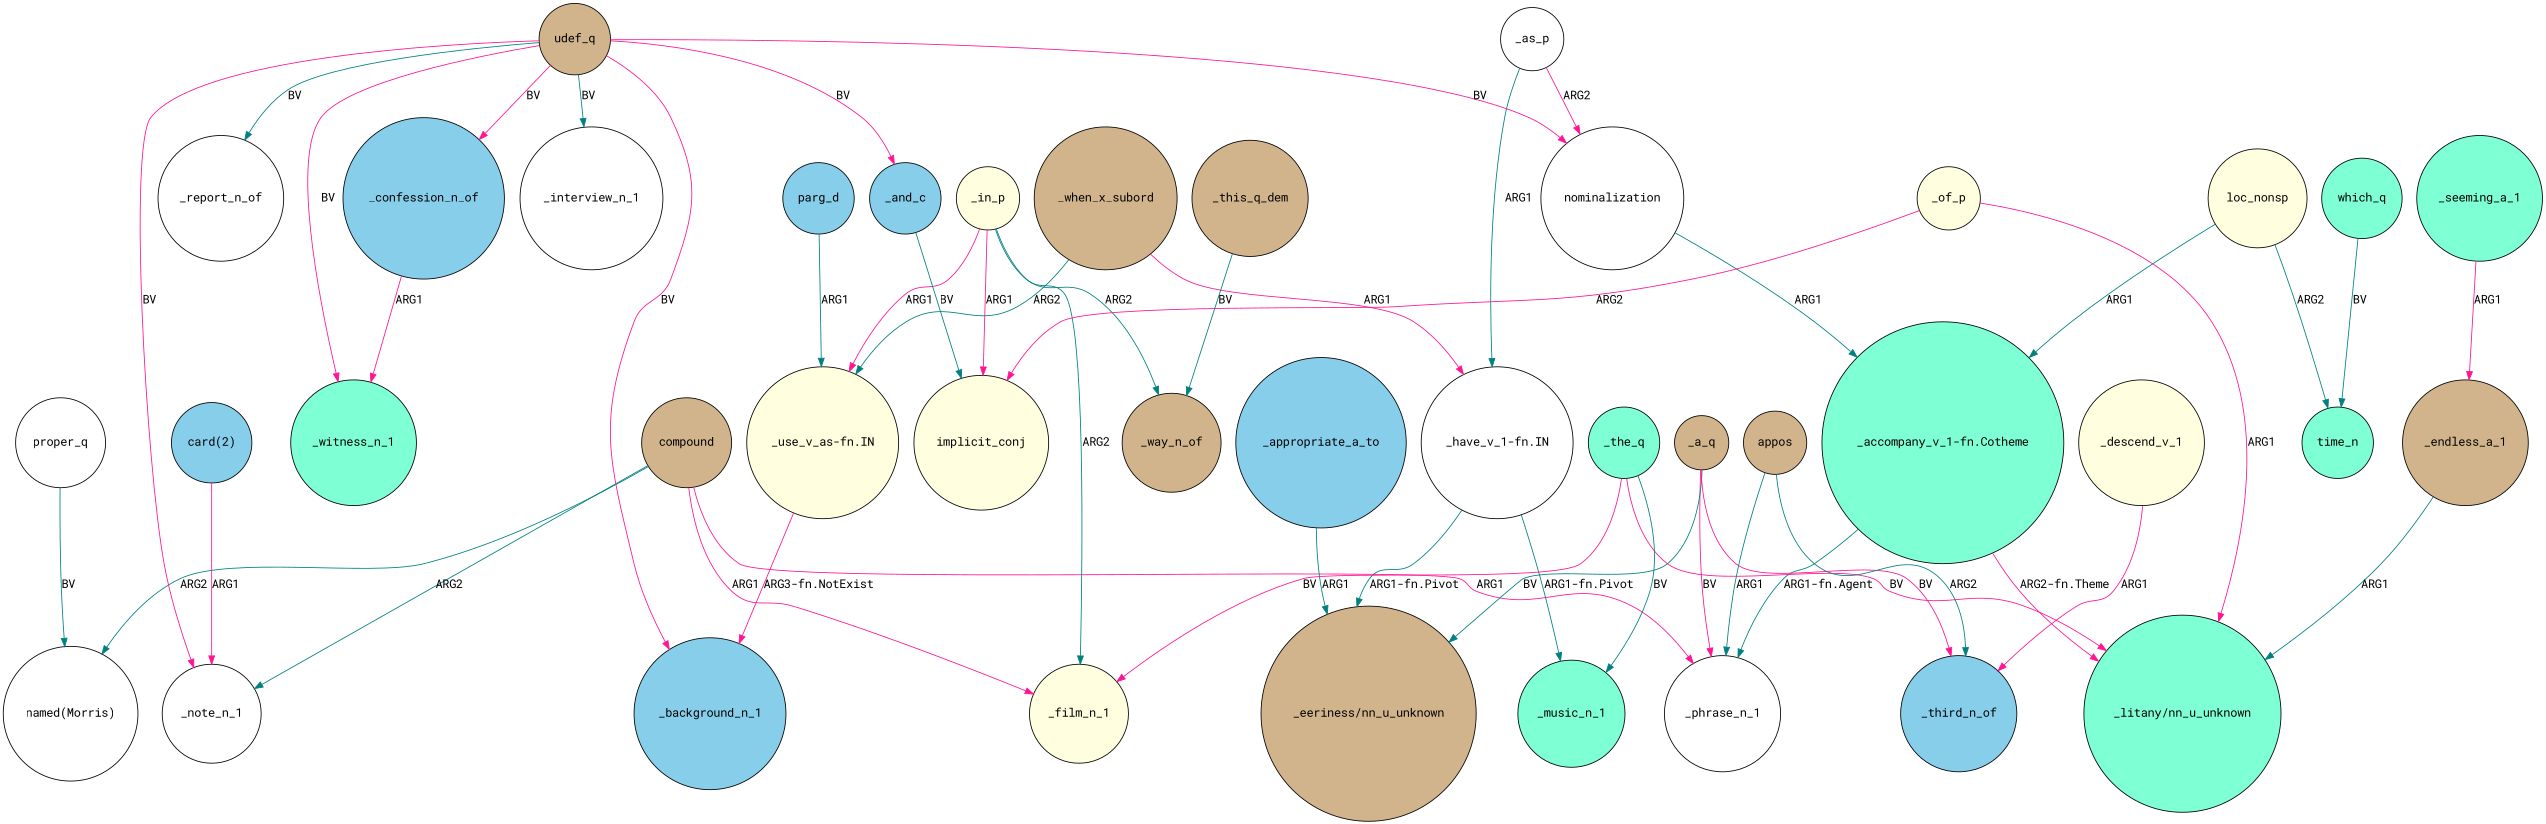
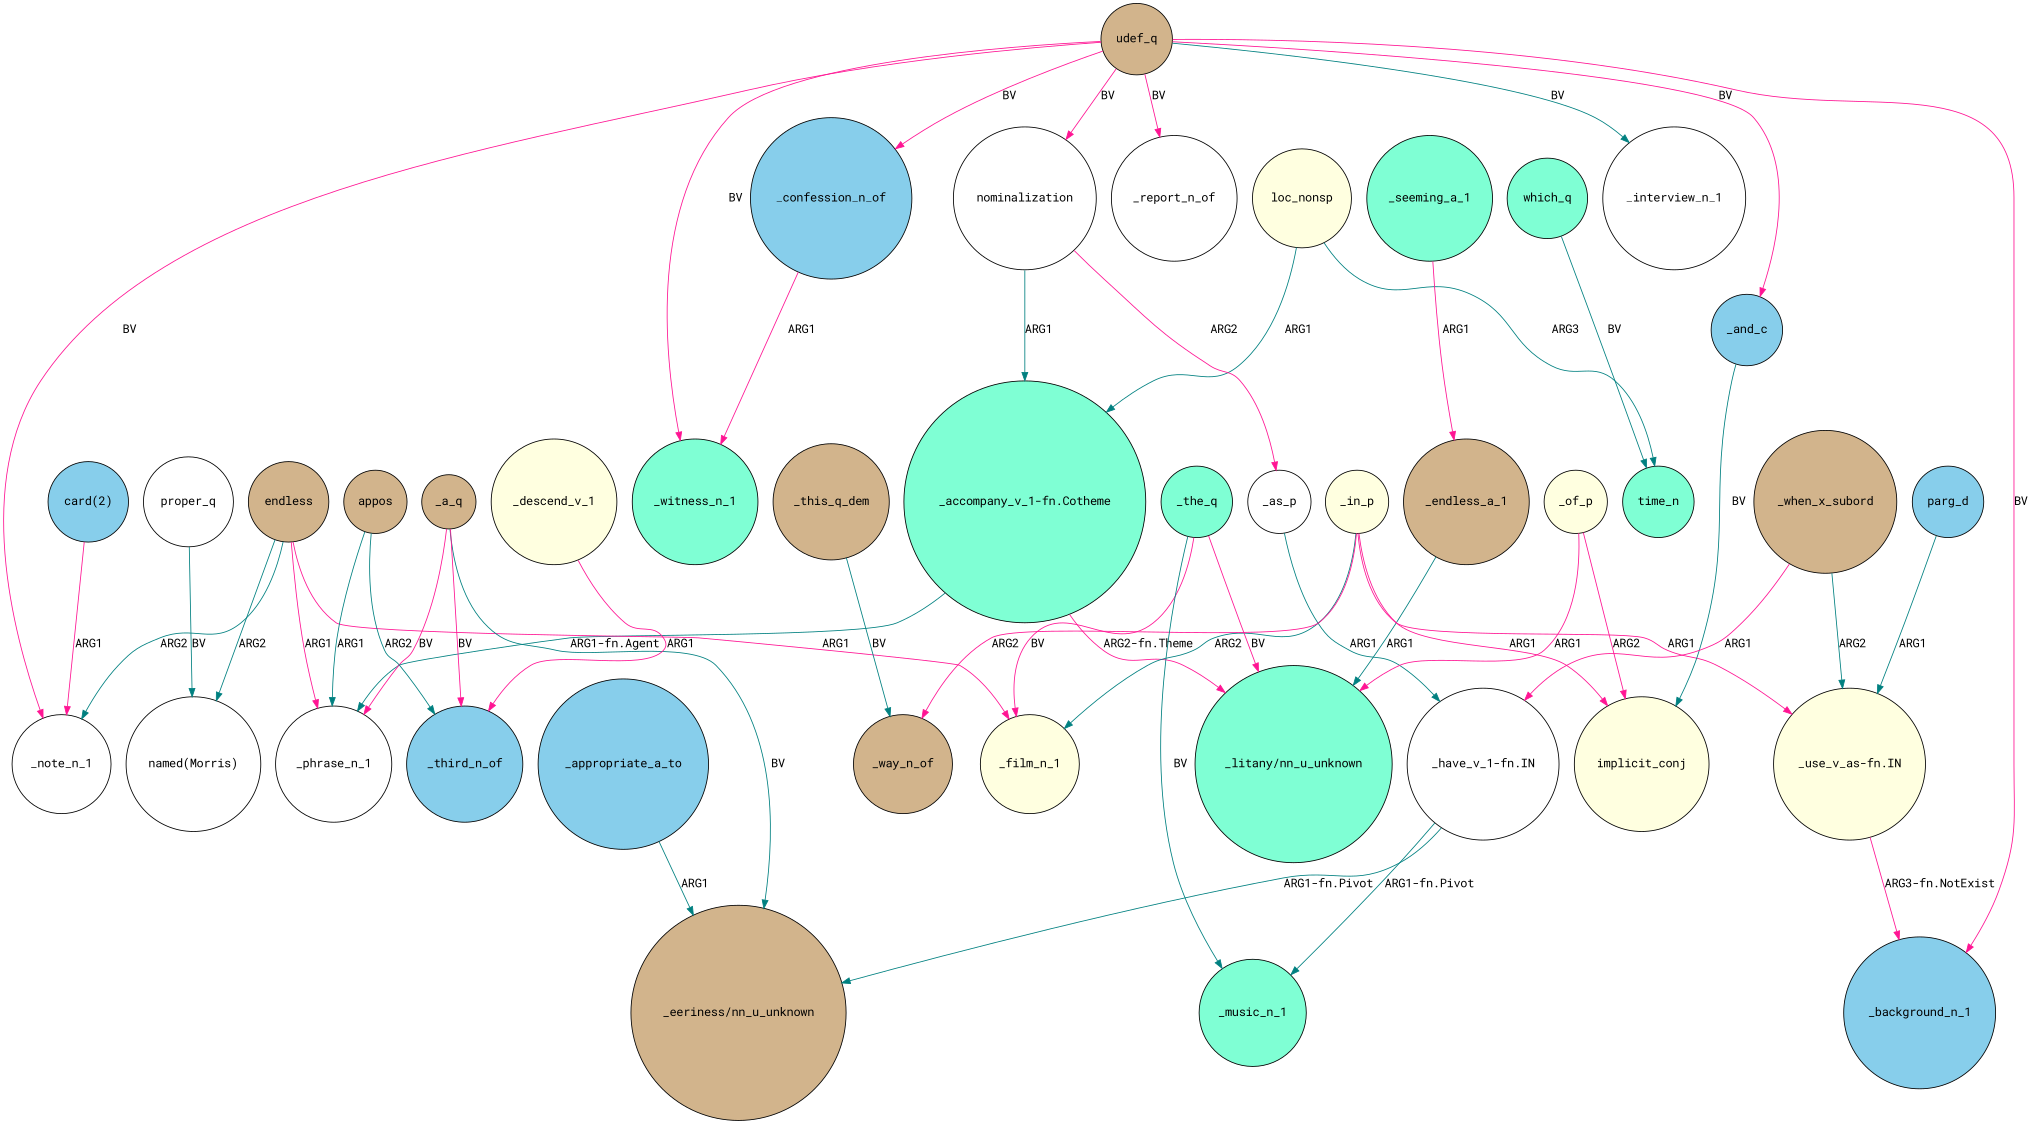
edge "udef_q" -> "_report_n_of": color teal -> deeppink
edge "_as_p" -> "nominalization": reversed
edge "_in_p" -> "_way_n_of": color teal -> deeppink
edge "loc_nonsp" -> "time_n": label "ARG2" -> "ARG3"
node "compound": label "compound" -> "endless"
